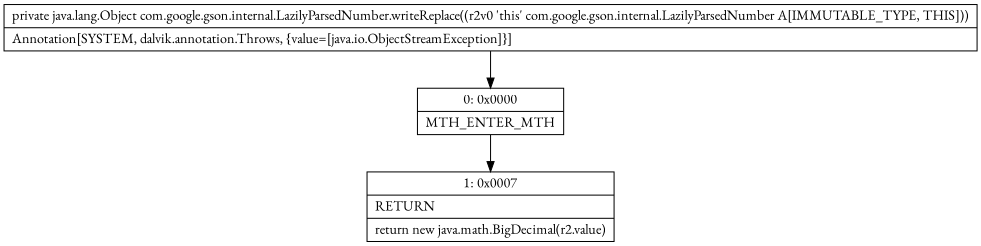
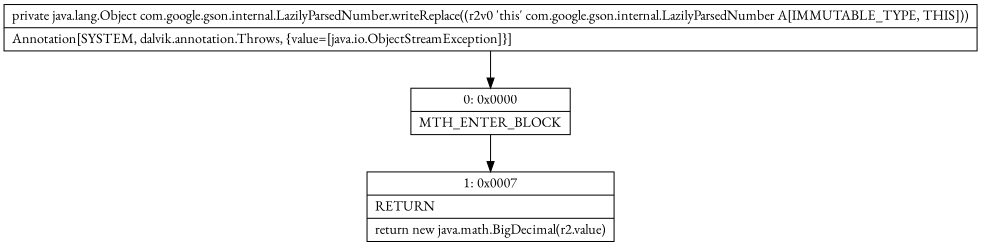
node "0: 0x0000": text "MTH_ENTER_MTH" -> "MTH_ENTER_BLOCK"
